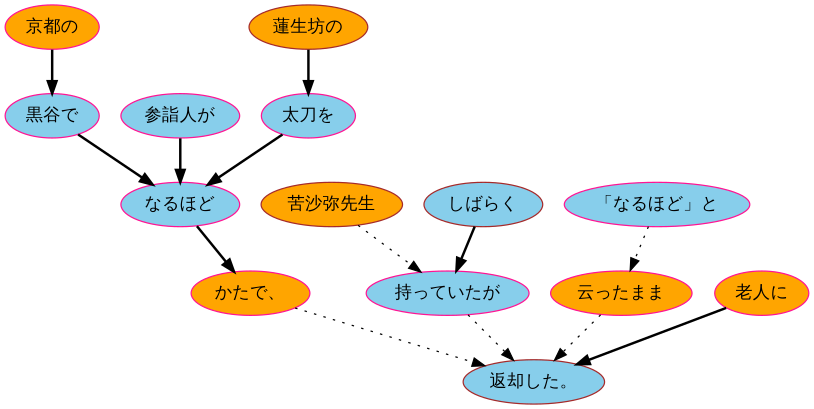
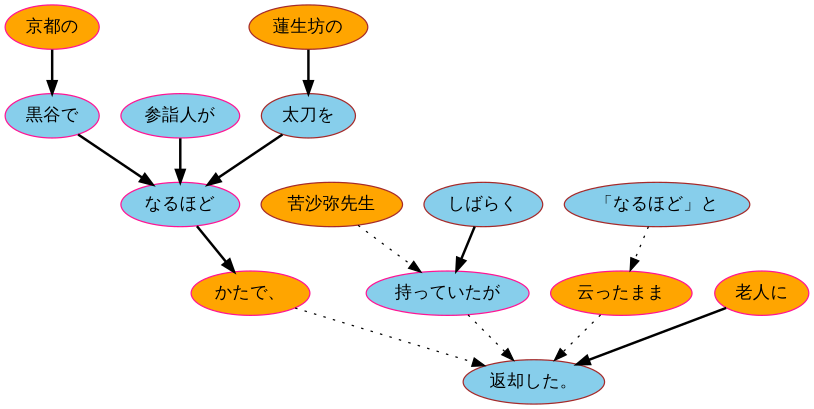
node "太刀を": color deeppink -> brown
node "「なるほど」と": color deeppink -> brown
